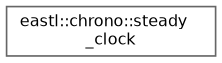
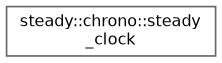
node "eastl::chrono::steady _clock": label "eastl::chrono::steady _clock" -> "steady::chrono::steady _clock"
